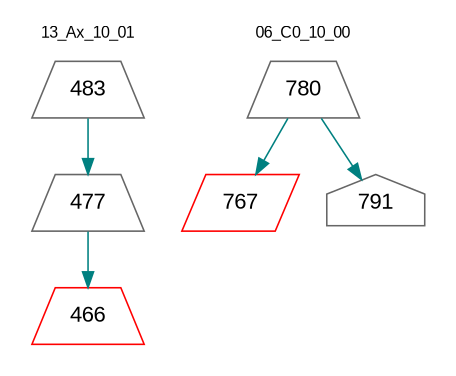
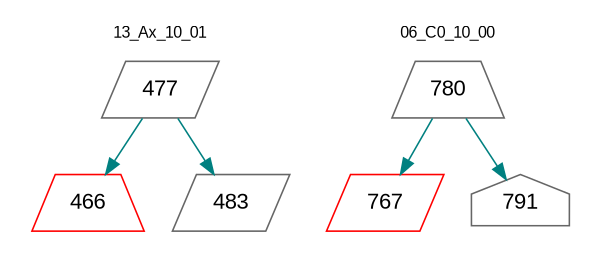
node "483": shape trapezium -> parallelogram
edge "483" -> "477": reversed
node "477": shape trapezium -> parallelogram
